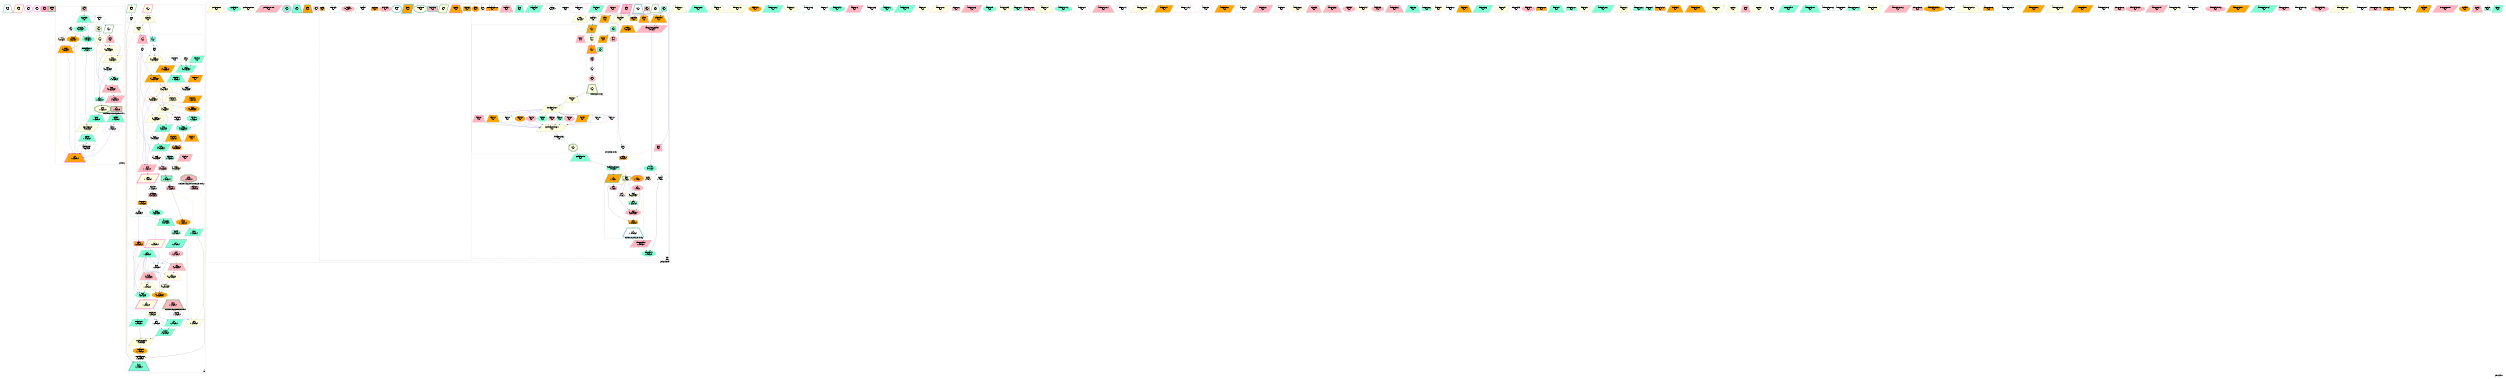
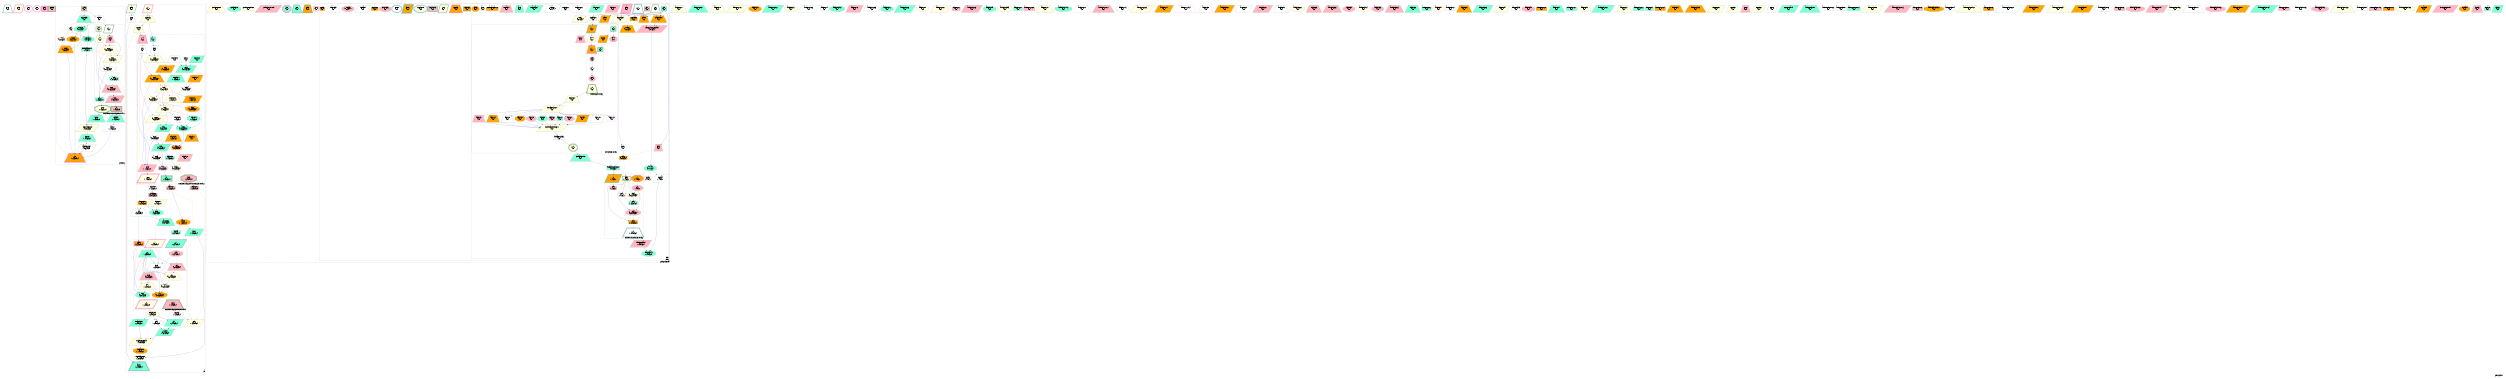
node "bin_regime dT = 0 (0, 5.14462e-09)": added
